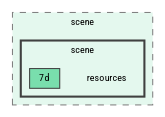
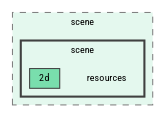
node "7d": label "7d" -> "2d"
